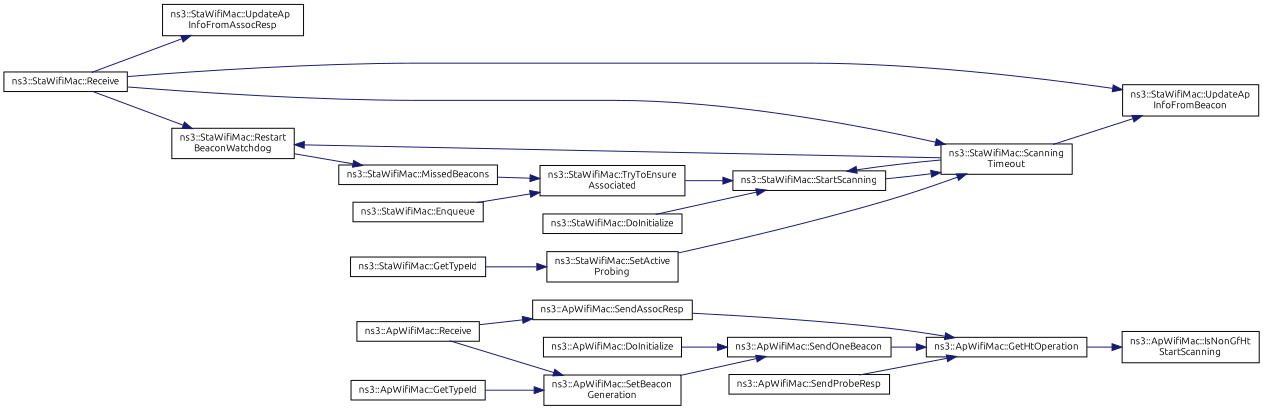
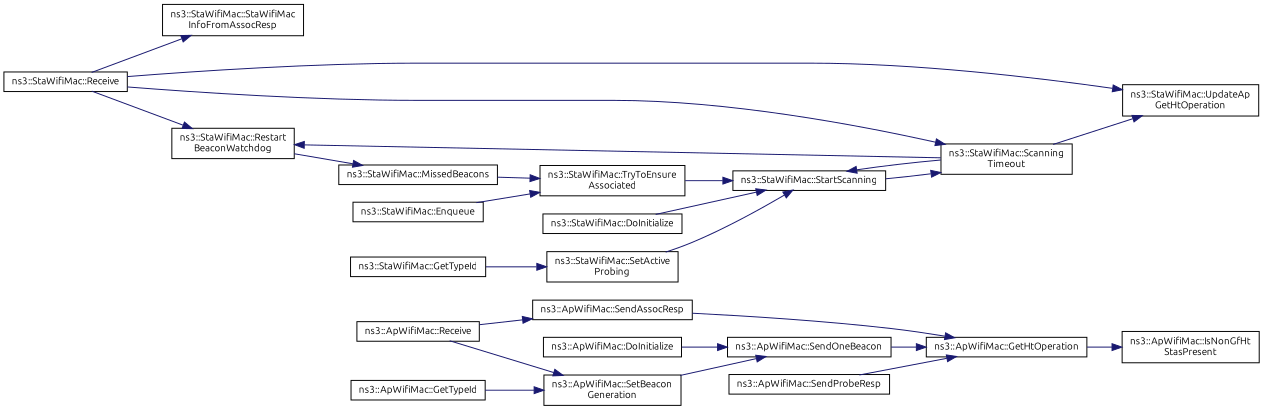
node "ns3::StaWifiMac::UpdateAp InfoFromAssocResp": label "ns3::StaWifiMac::UpdateAp InfoFromAssocResp" -> "ns3::StaWifiMac::StaWifiMac InfoFromAssocResp"
node "ns3::StaWifiMac::UpdateAp InfoFromBeacon": label "ns3::StaWifiMac::UpdateAp InfoFromBeacon" -> "ns3::StaWifiMac::UpdateAp GetHtOperation"
edge "ns3::StaWifiMac::SetActive Probing" -> "ns3::StaWifiMac::Scanning Timeout": now "ns3::StaWifiMac::SetActive Probing" -> "ns3::StaWifiMac::StartScanning"
node "ns3::ApWifiMac::IsNonGfHt StartScanning": label "ns3::ApWifiMac::IsNonGfHt StartScanning" -> "ns3::ApWifiMac::IsNonGfHt StasPresent"
